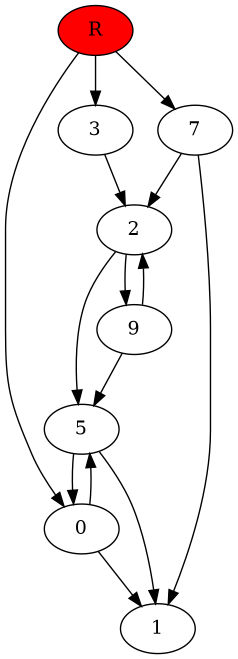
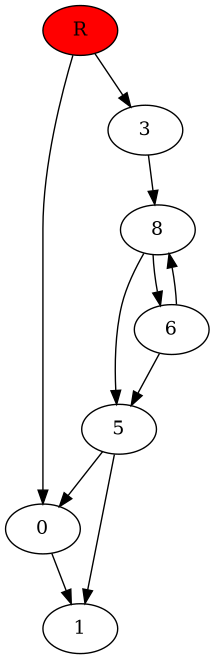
node "7": removed
node "2": label "2" -> "8"
node "9": label "9" -> "6"
edge "0" -> "5": removed
